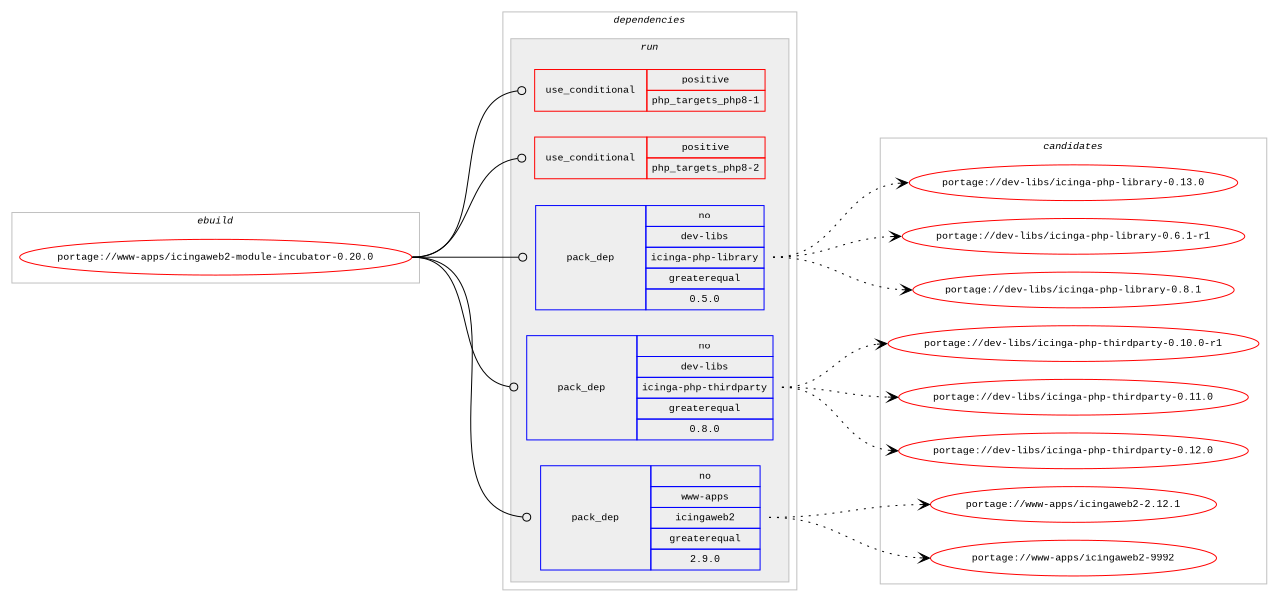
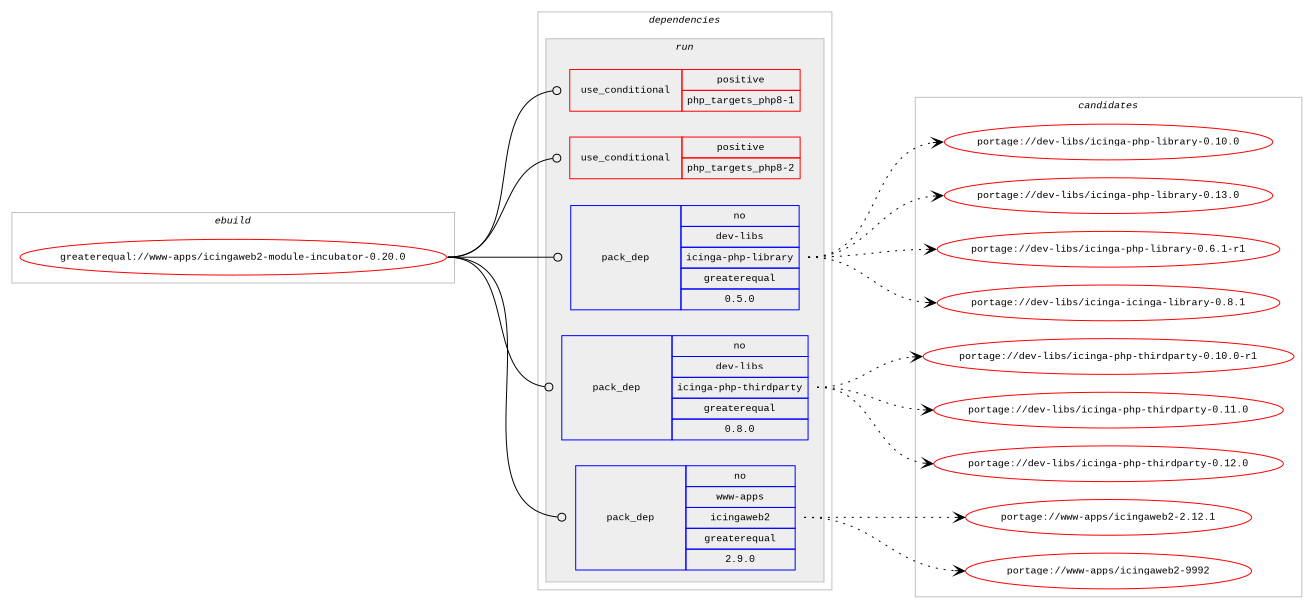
node "portage://dev-libs/icinga-php-library-0.10.0": added
node "portage://www-apps/icingaweb2-module-incubator-0.20.0": label "portage://www-apps/icingaweb2-module-incubator-0.20.0" -> "greaterequal://www-apps/icingaweb2-module-incubator-0.20.0"
node "portage://dev-libs/icinga-php-library-0.8.1": label "portage://dev-libs/icinga-php-library-0.8.1" -> "portage://dev-libs/icinga-icinga-library-0.8.1"
